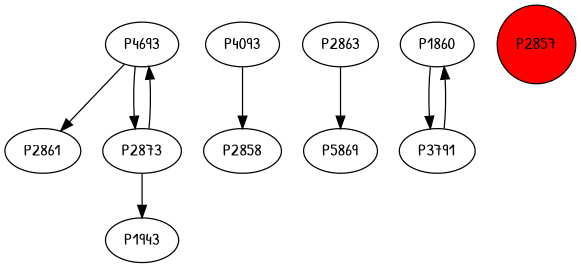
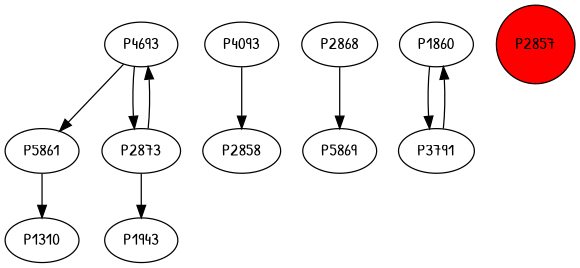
node "P2863": label "P2863" -> "P2868"
node "P2861": label "P2861" -> "P5861"
node "P1310": added
